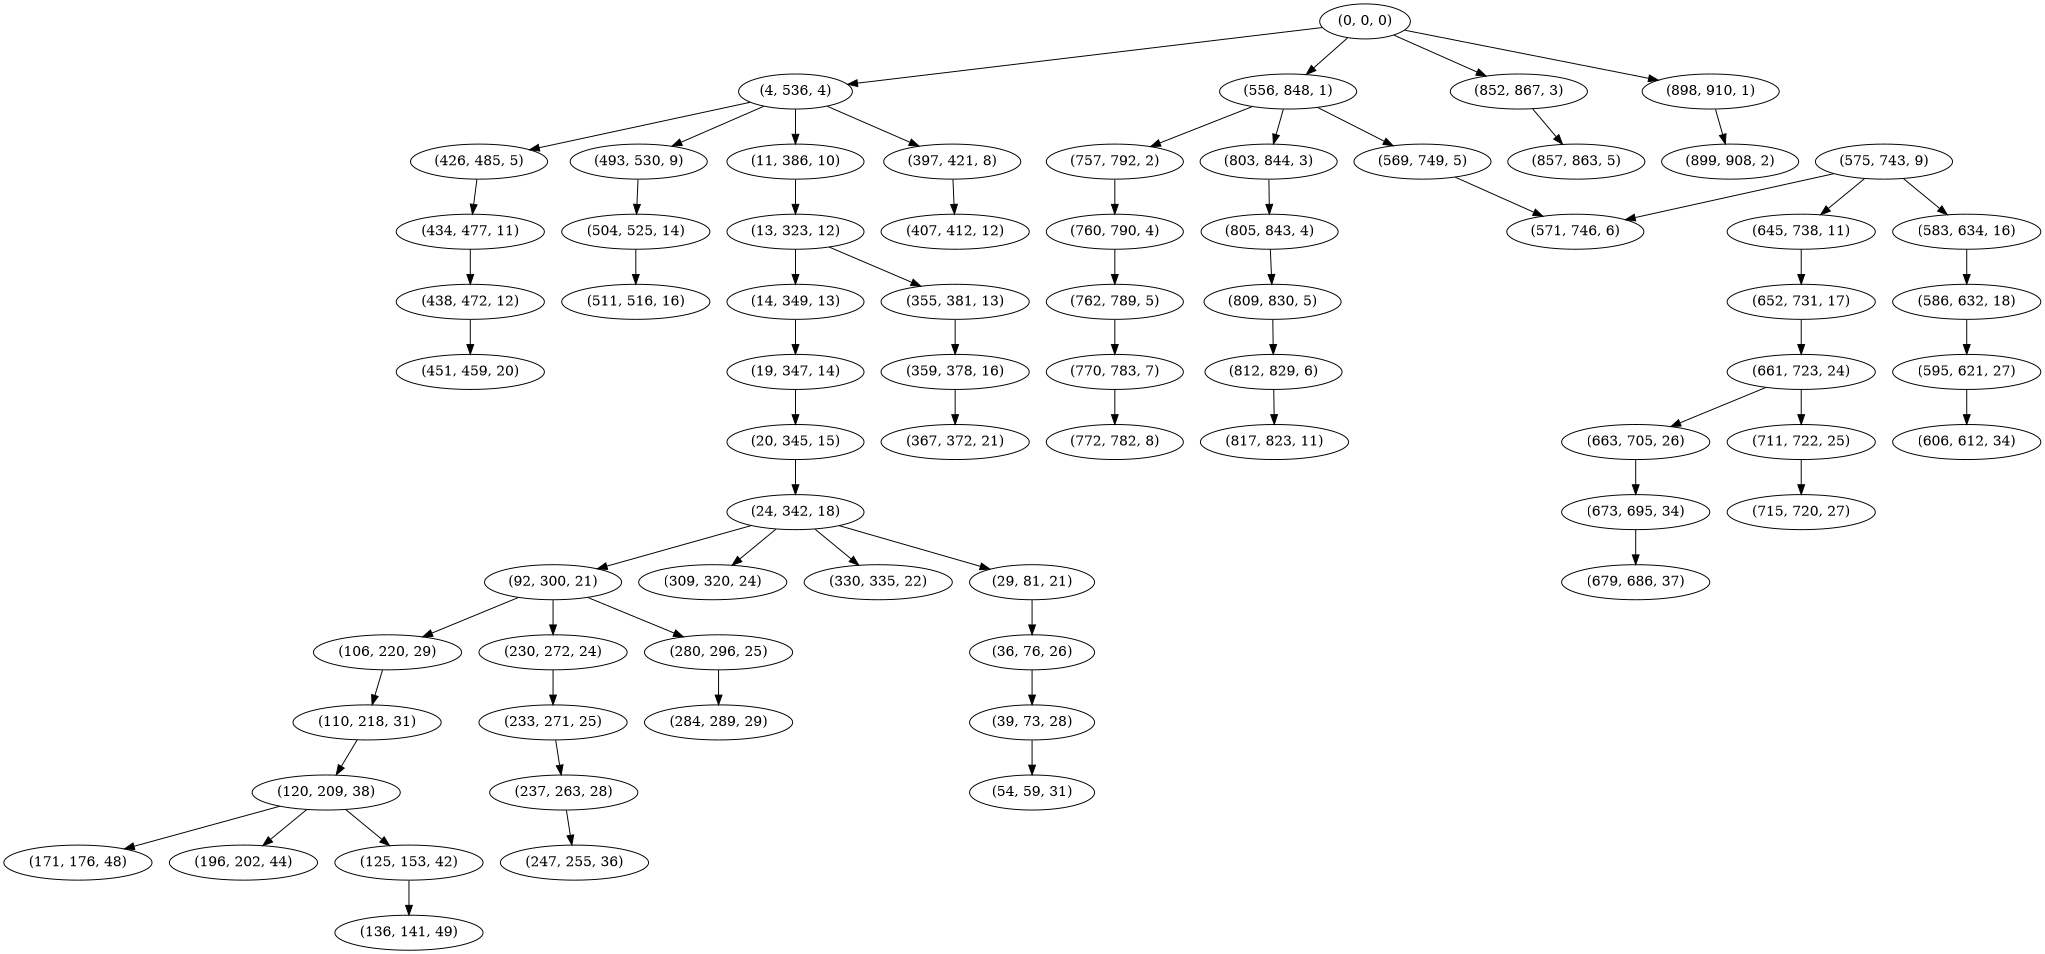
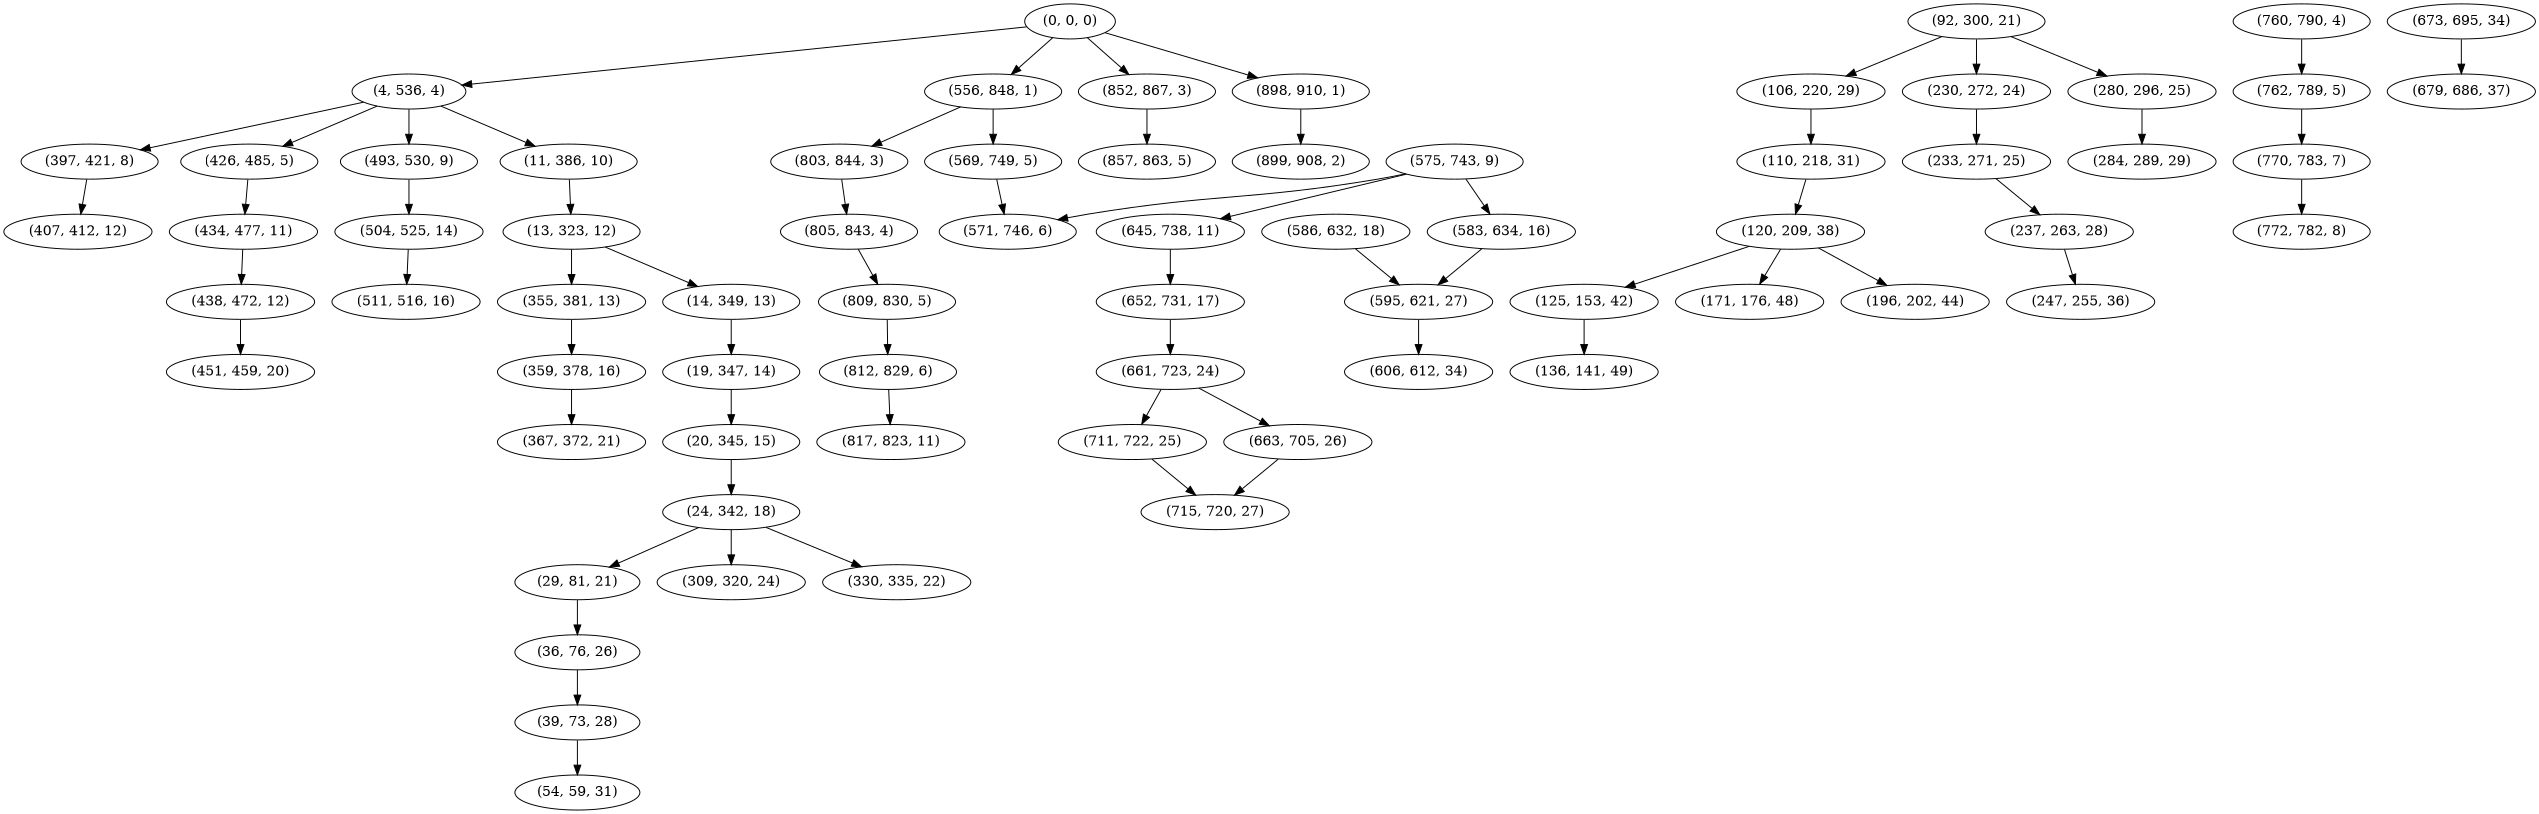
node "(757, 792, 2)": removed
edge "(583, 634, 16)" -> "(586, 632, 18)": now "(583, 634, 16)" -> "(595, 621, 27)"
edge "(663, 705, 26)" -> "(673, 695, 34)": now "(663, 705, 26)" -> "(715, 720, 27)"
edge "(24, 342, 18)" -> "(92, 300, 21)": removed
